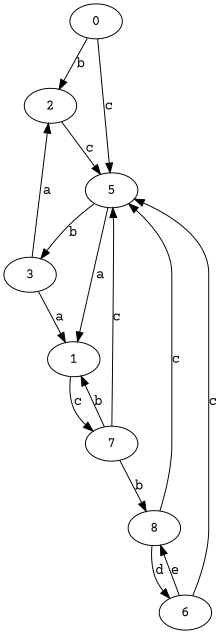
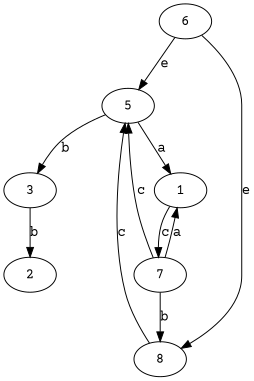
node "0": removed
edge "2" -> "5": removed, label "c"
edge "3" -> "2": label "a" -> "b"
edge "3" -> "1": removed, label "a"
edge "7" -> "1": label "b" -> "a"
edge "6" -> "5": label "c" -> "e"
edge "8" -> "6": removed, label "d"
